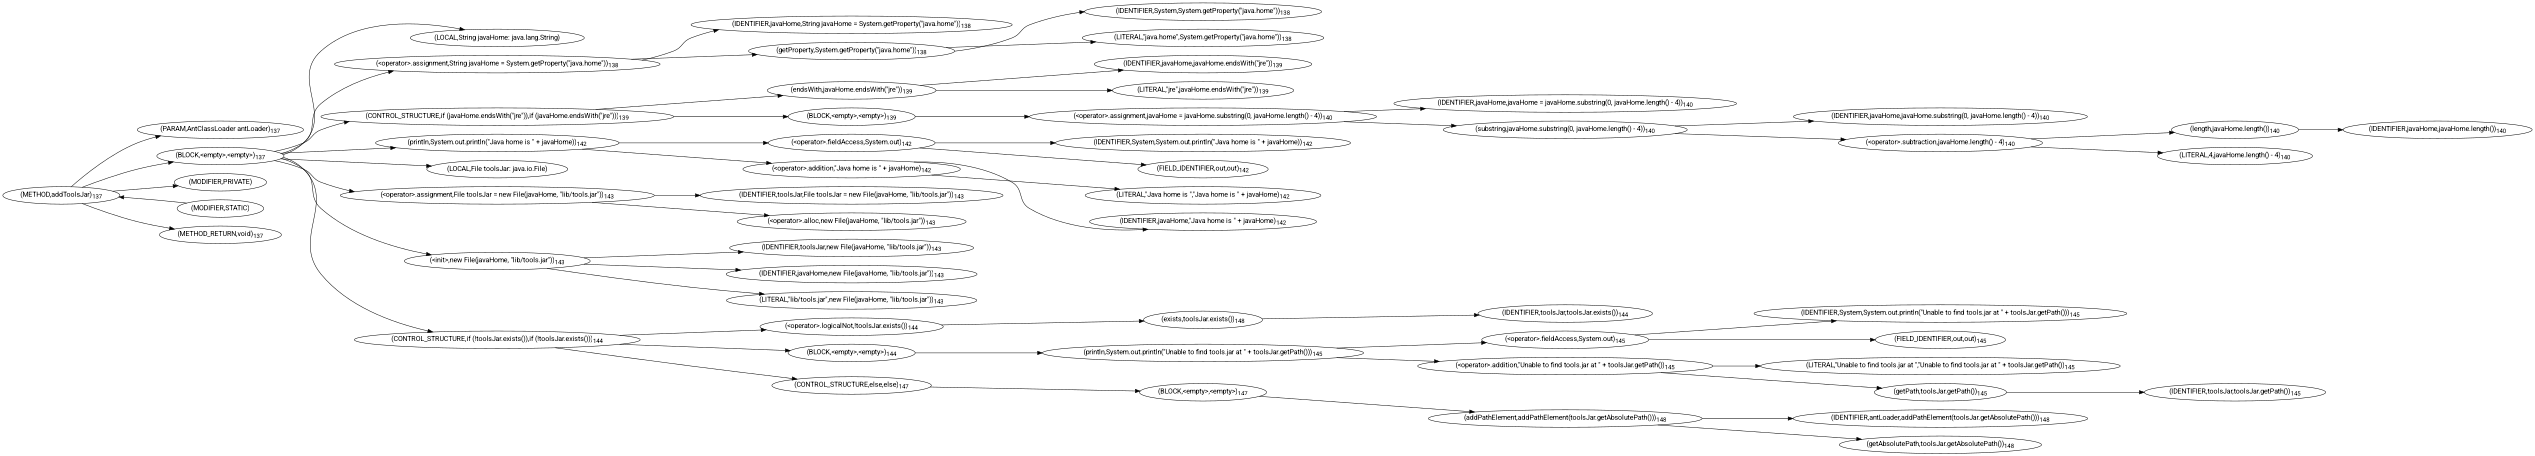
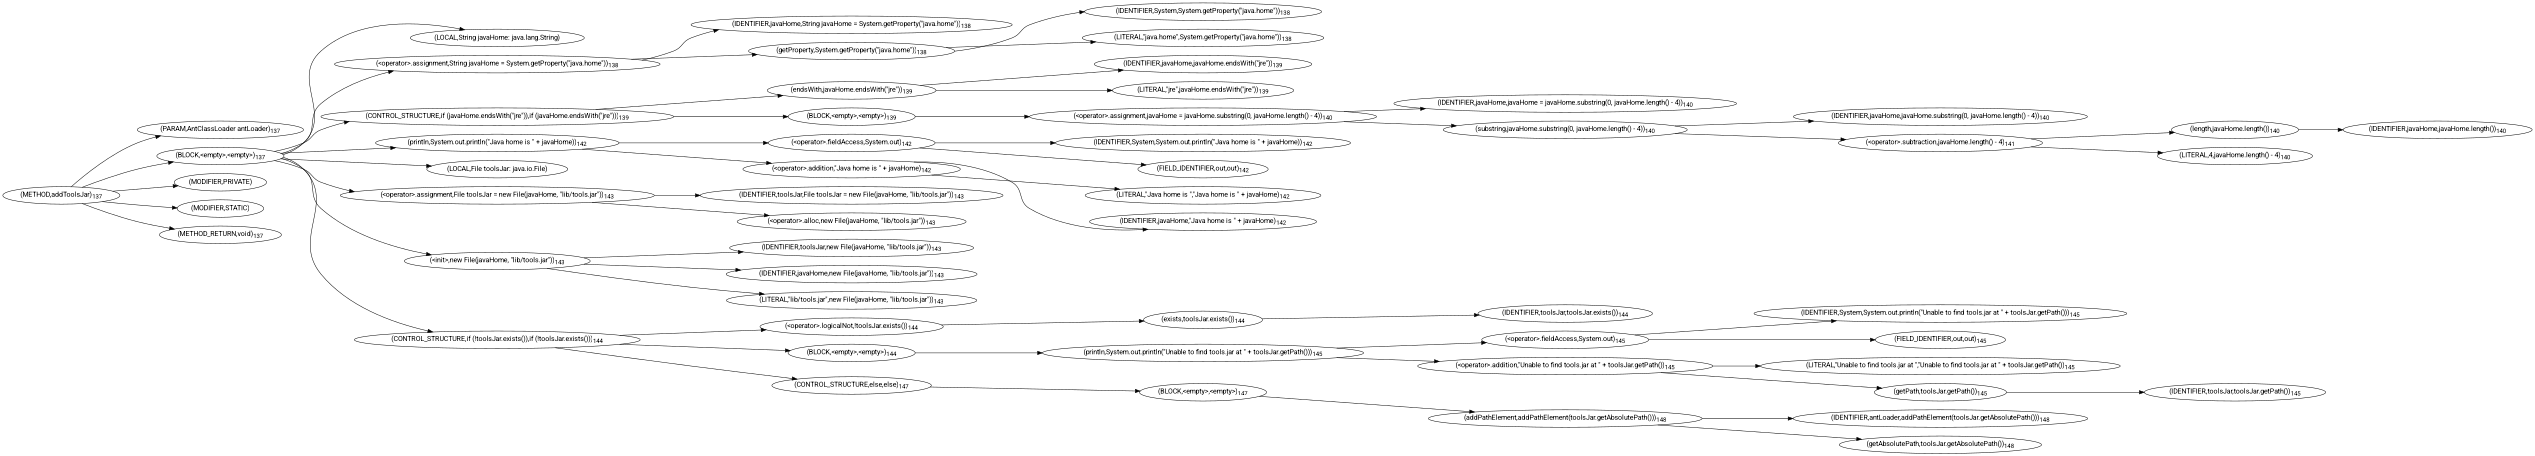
node "(<operator>.subtraction,javaHome.length() - 4)": text "140" -> "141"
edge "(MODIFIER,STATIC)" -> "(METHOD,addToolsJar)": reversed
node "(exists,toolsJar.exists())": text "148" -> "144"
